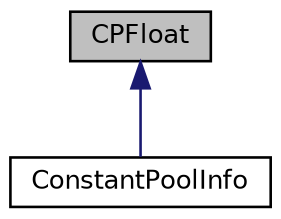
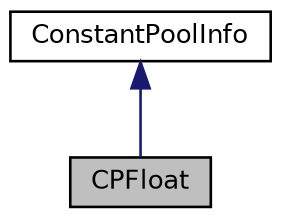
edge "ConstantPoolInfo" -> "CPFloat": reversed
